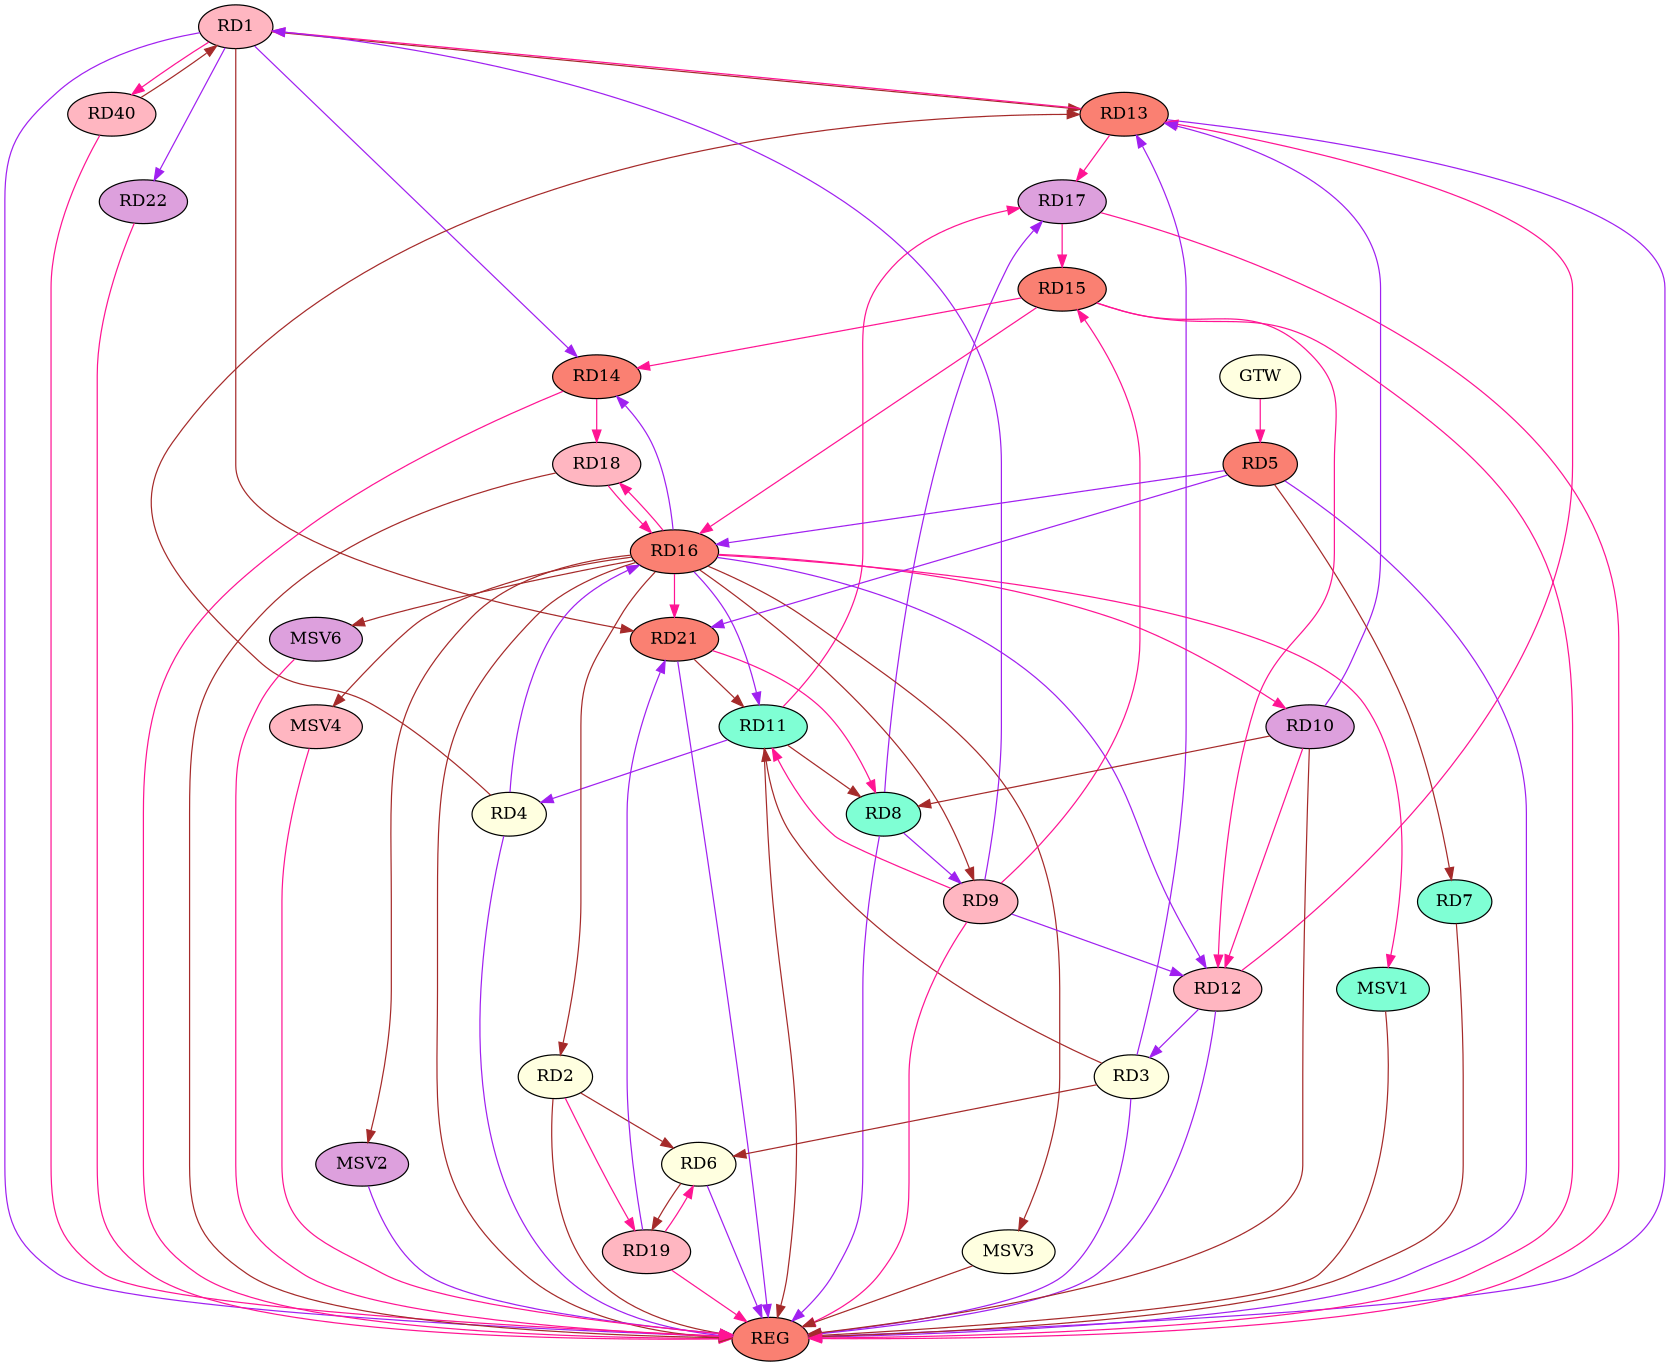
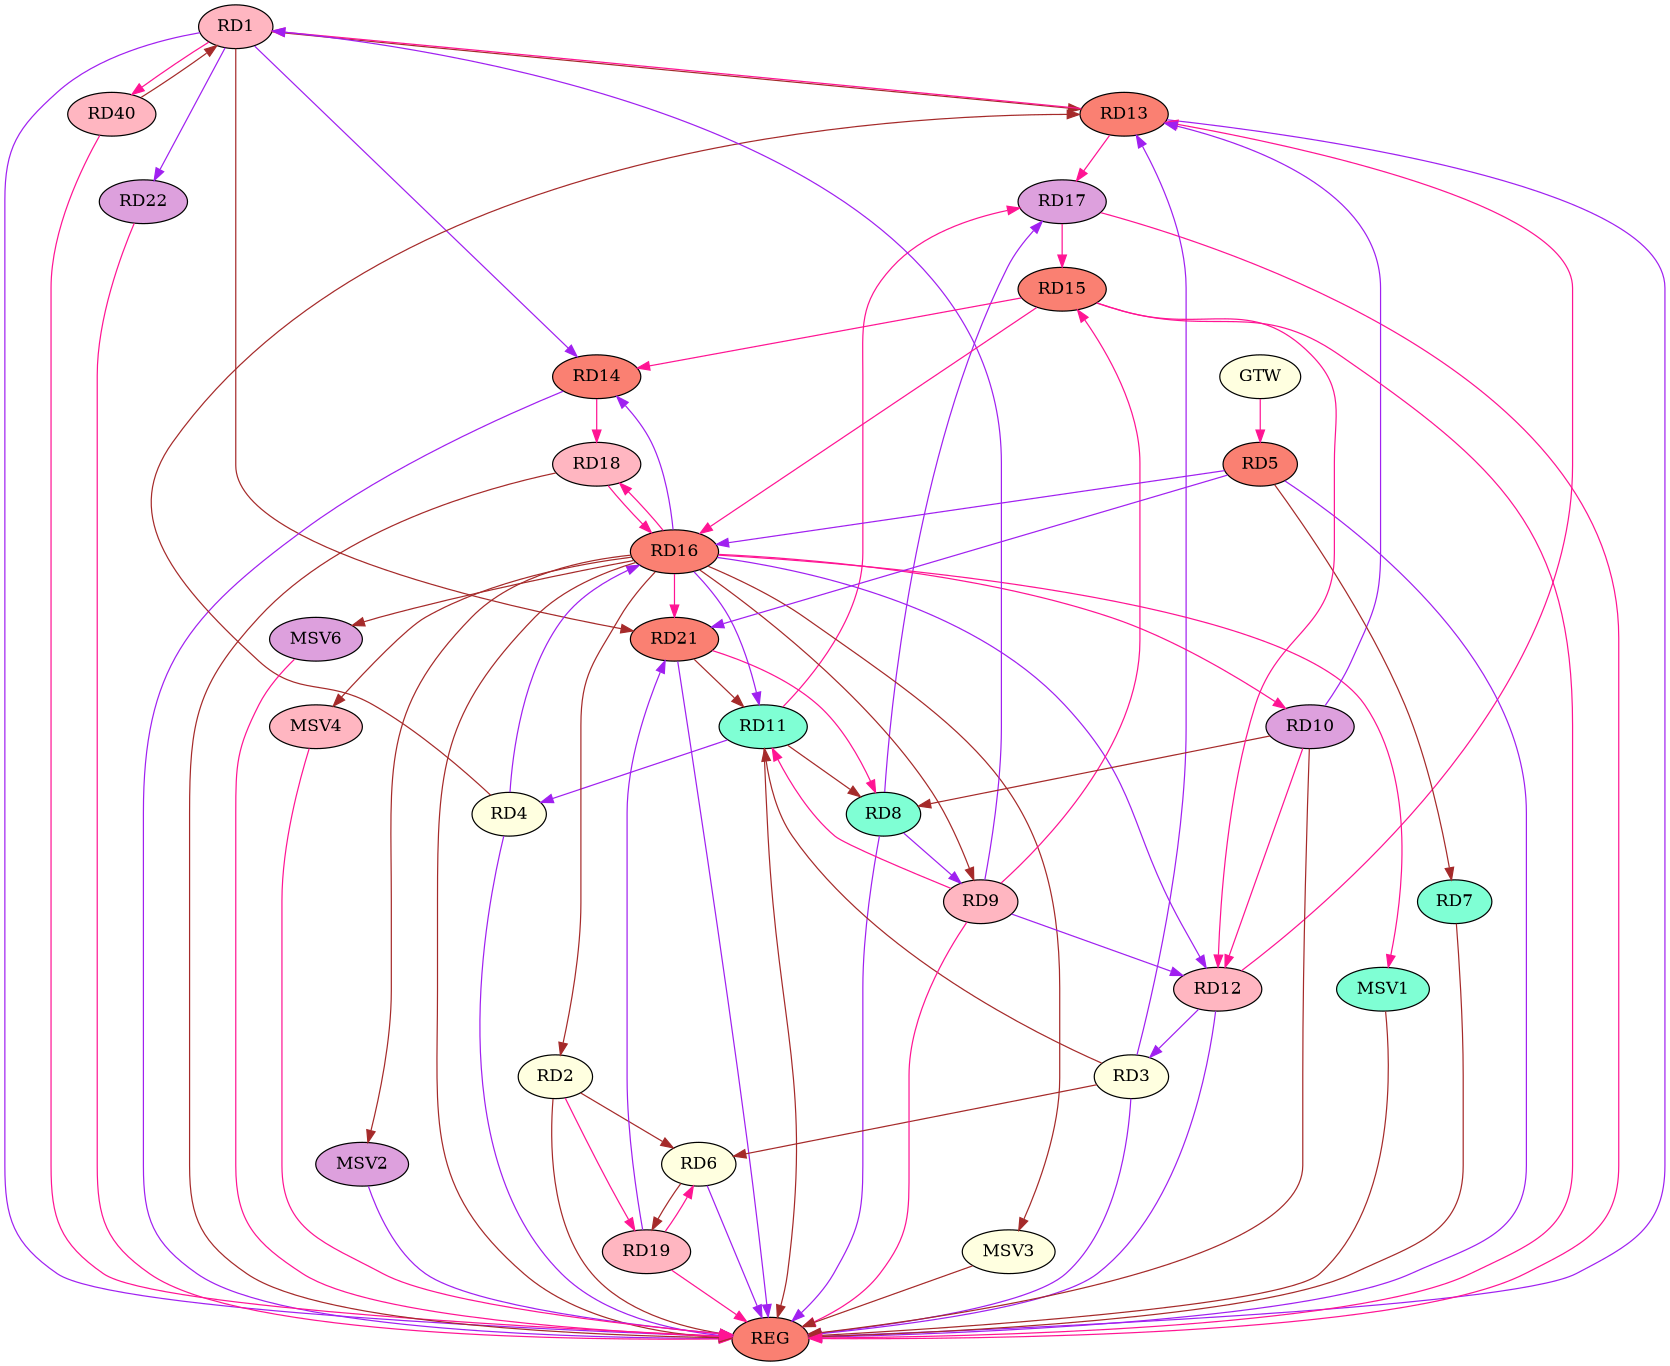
edge "RD14" -> "REG": color deeppink -> purple
